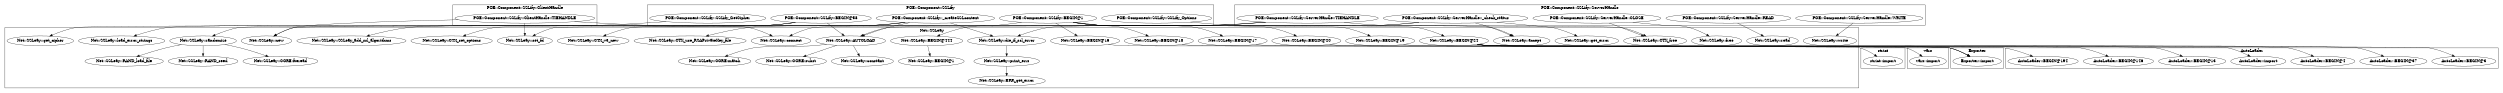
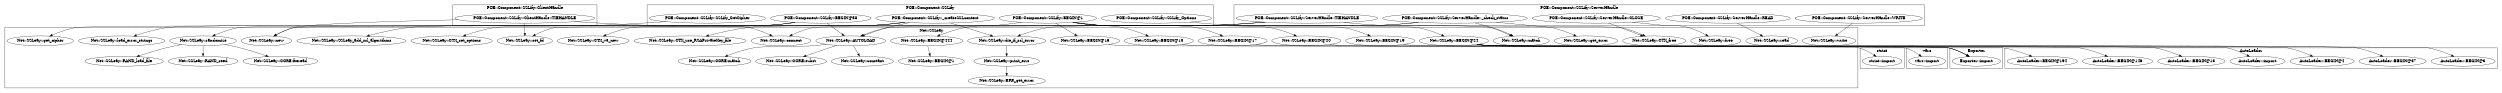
node "Net::SSLeay::accept": label "Net::SSLeay::accept" -> "Net::SSLeay::match"
